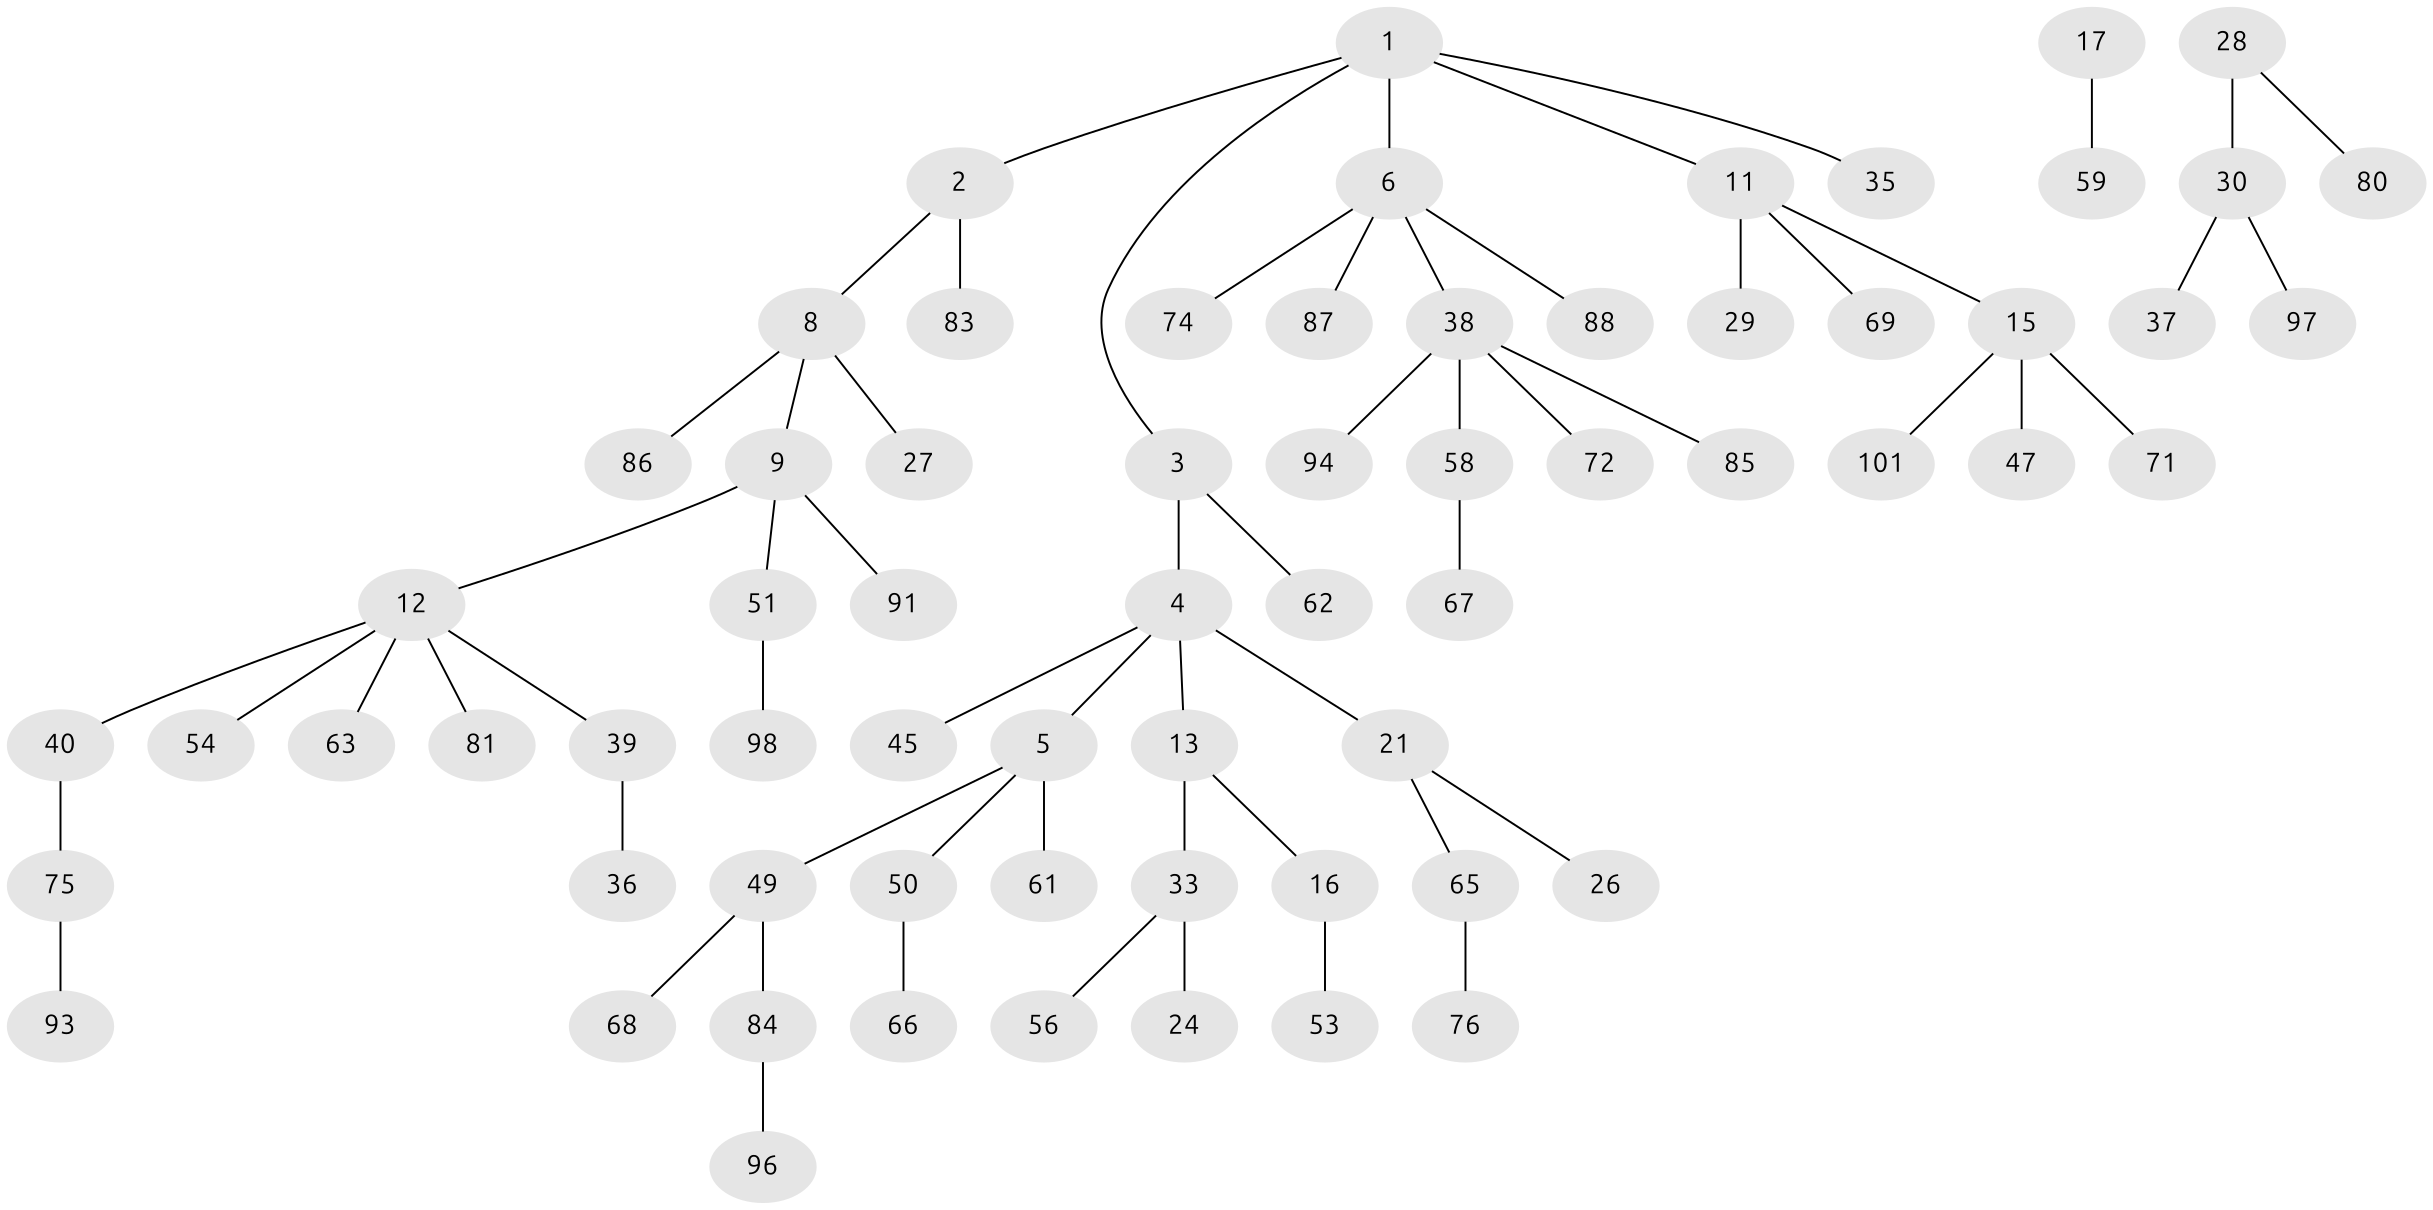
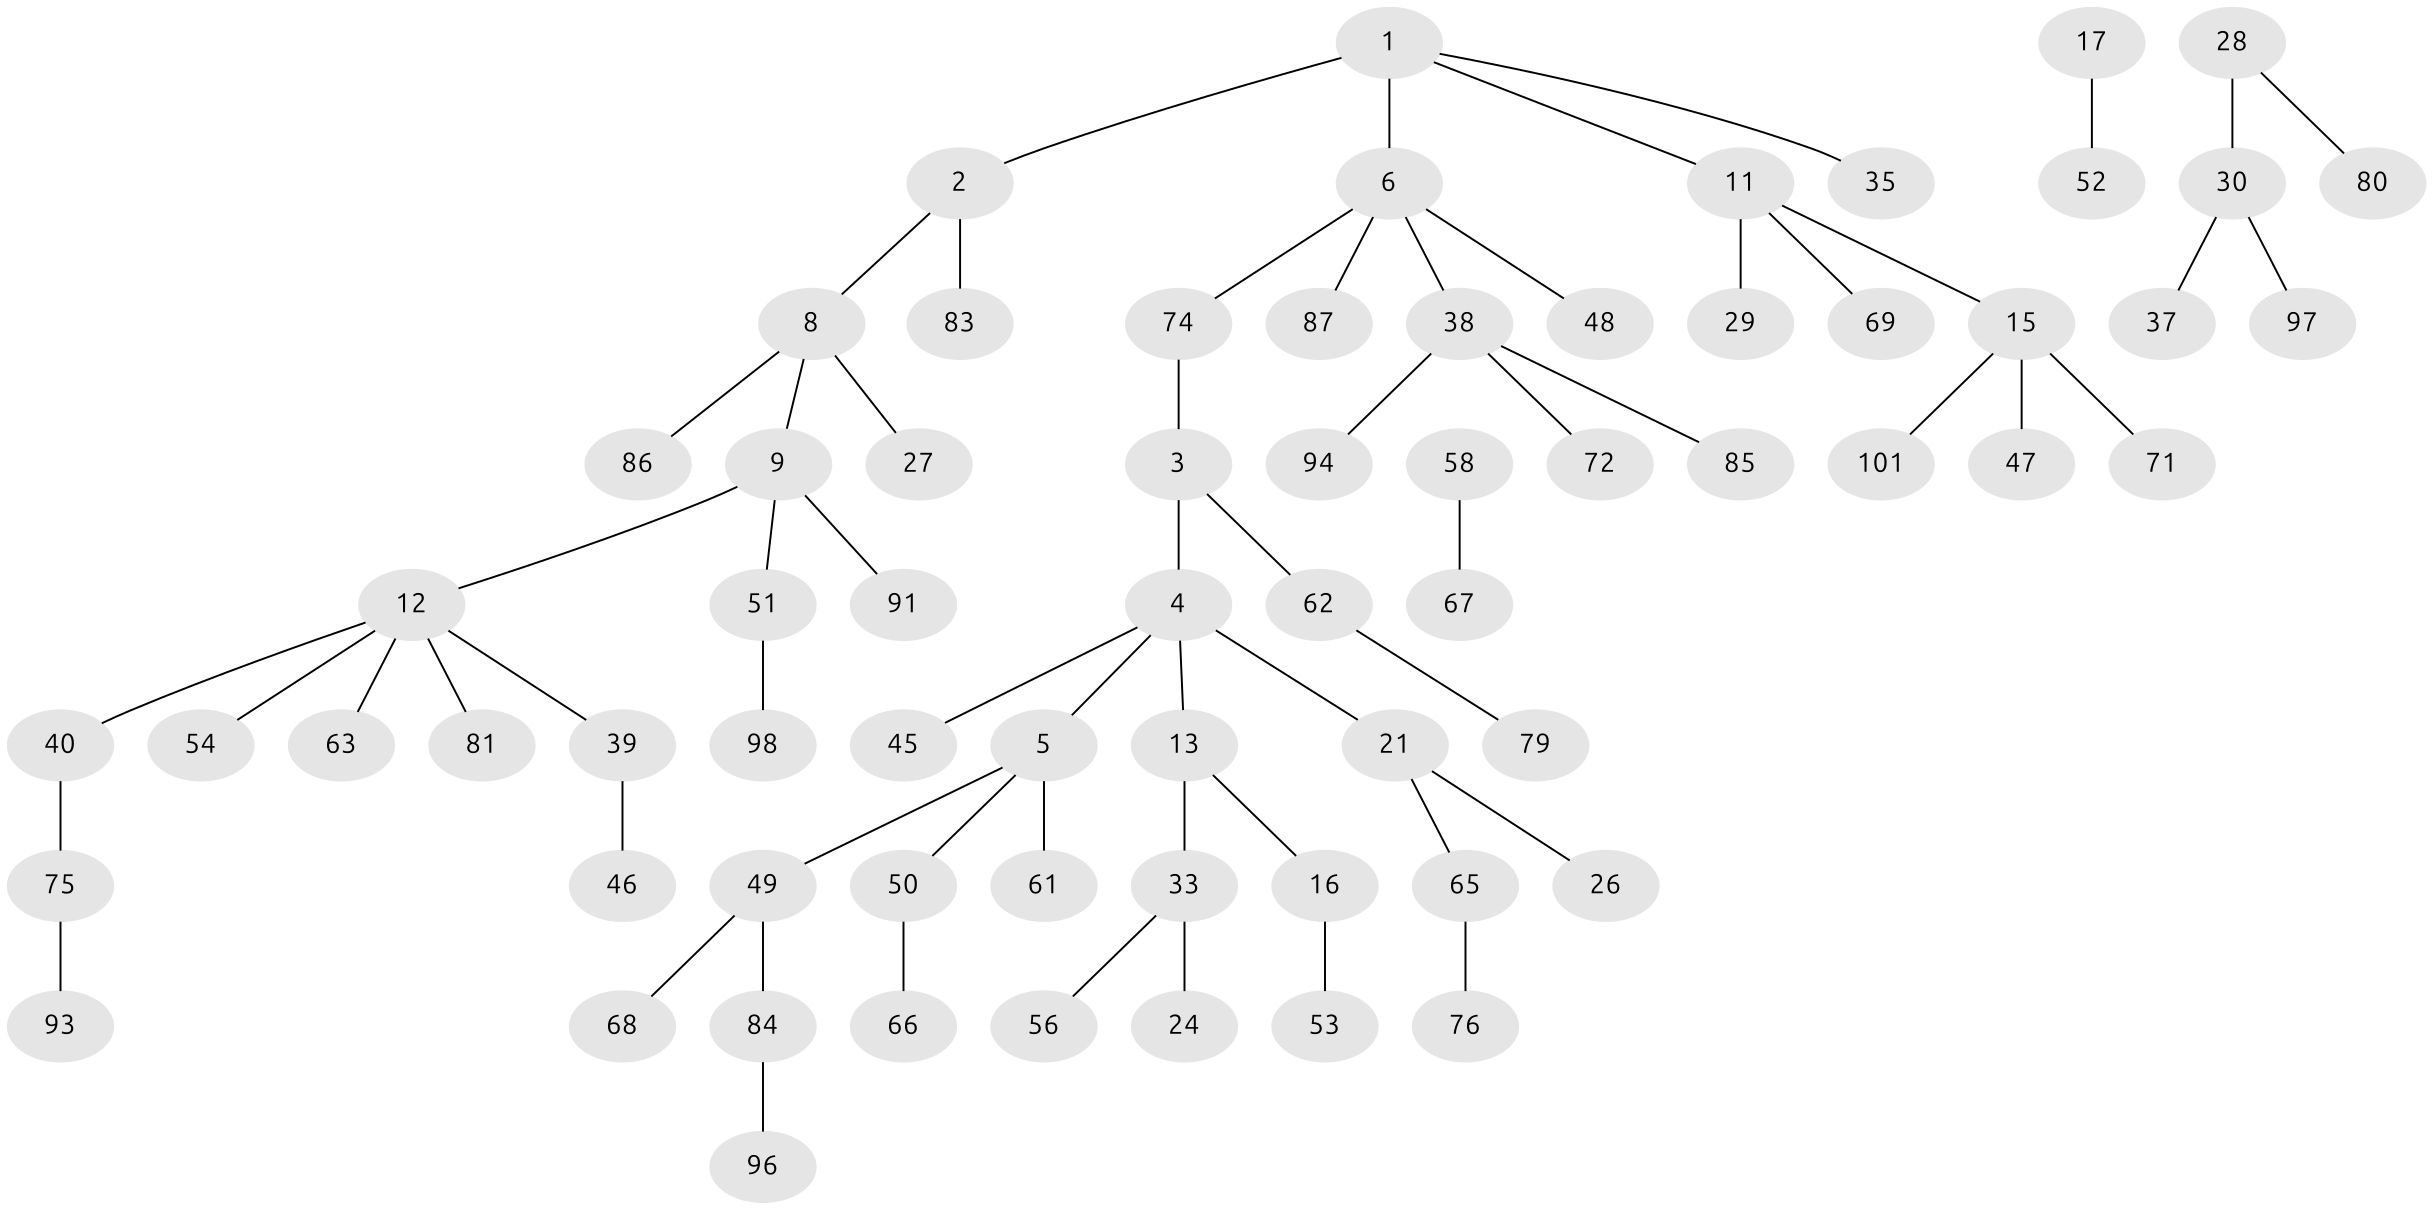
node "59": label "59" -> "52"
edge "1" -- "3": now "74" -- "3"
node "88": label "88" -> "48"
edge "38" -- "58": removed
node "79": added
node "36": label "36" -> "46"
